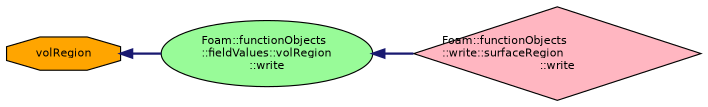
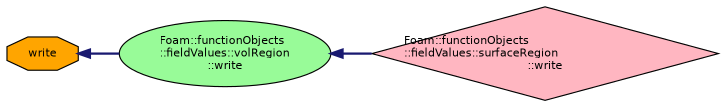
node "volRegion": label "volRegion" -> "write"
node "Foam::functionObjects ::write::surfaceRegion ::write": label "Foam::functionObjects ::write::surfaceRegion ::write" -> "Foam::functionObjects ::fieldValues::surfaceRegion ::write"
